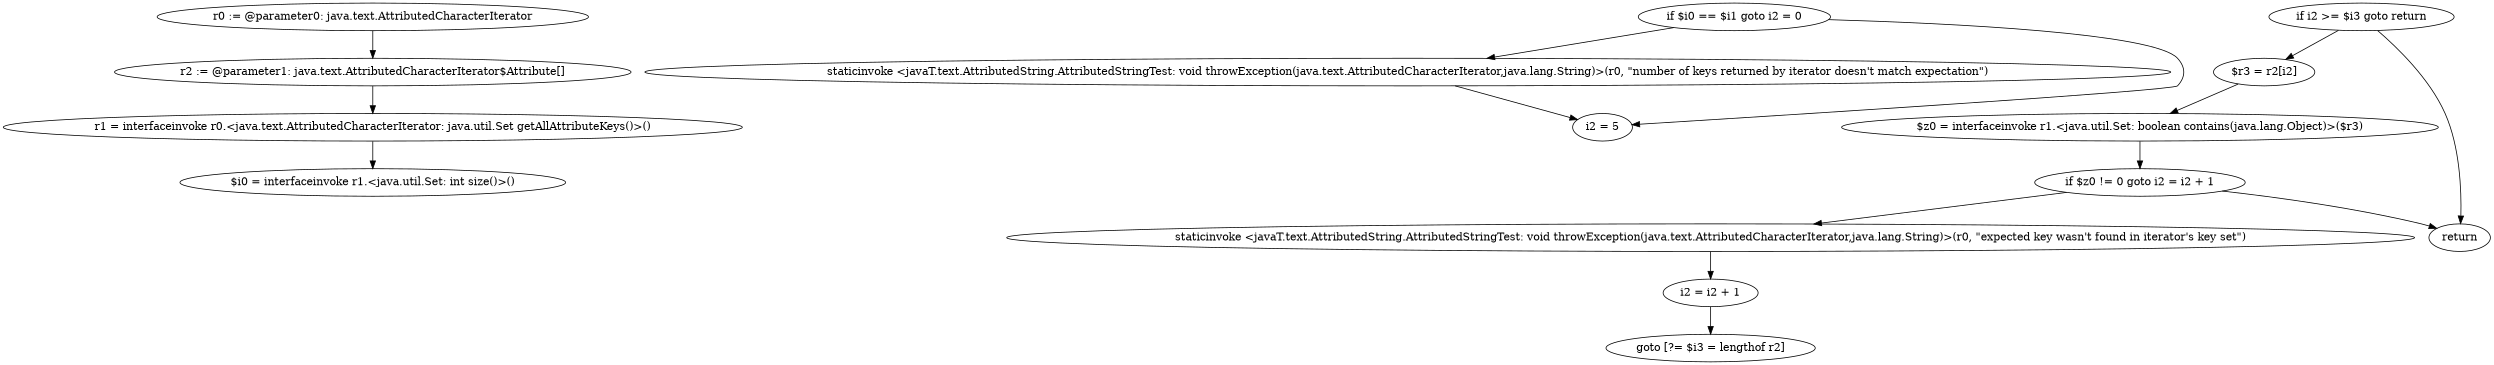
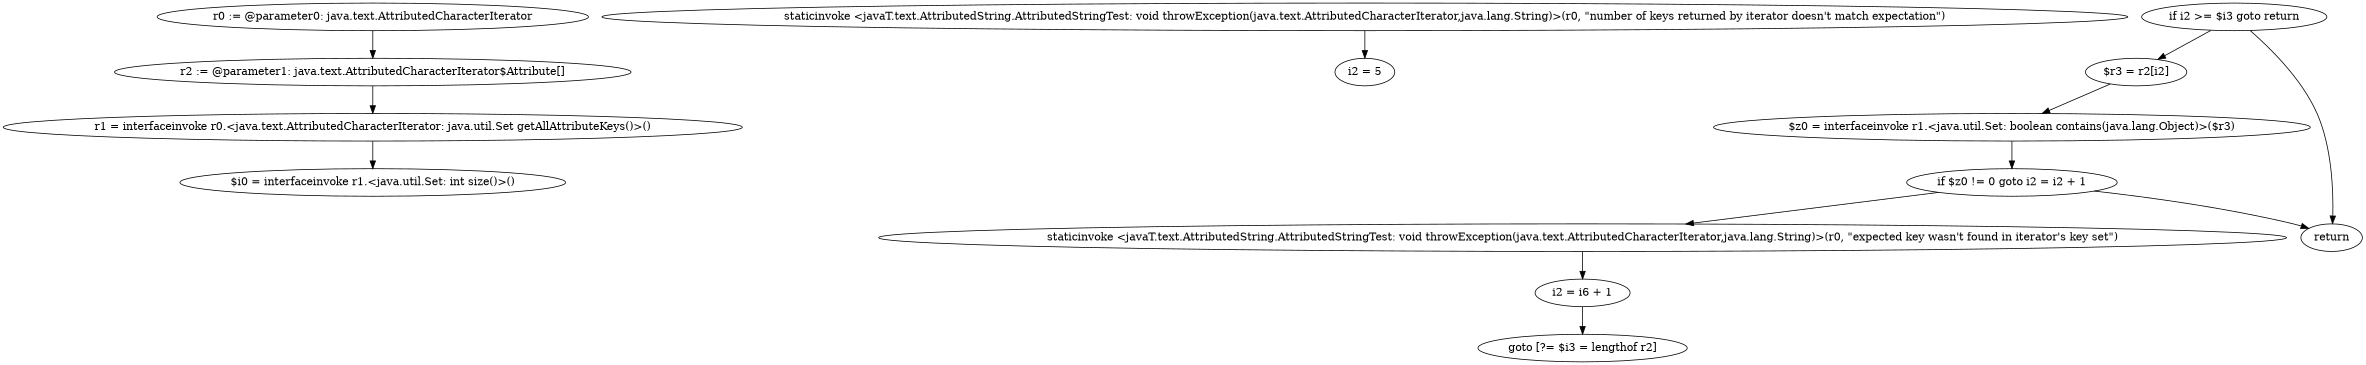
node "if $i0 == $i1 goto i2 = 0": removed
node "i2 = i2 + 1": label "i2 = i2 + 1" -> "i2 = i6 + 1"
